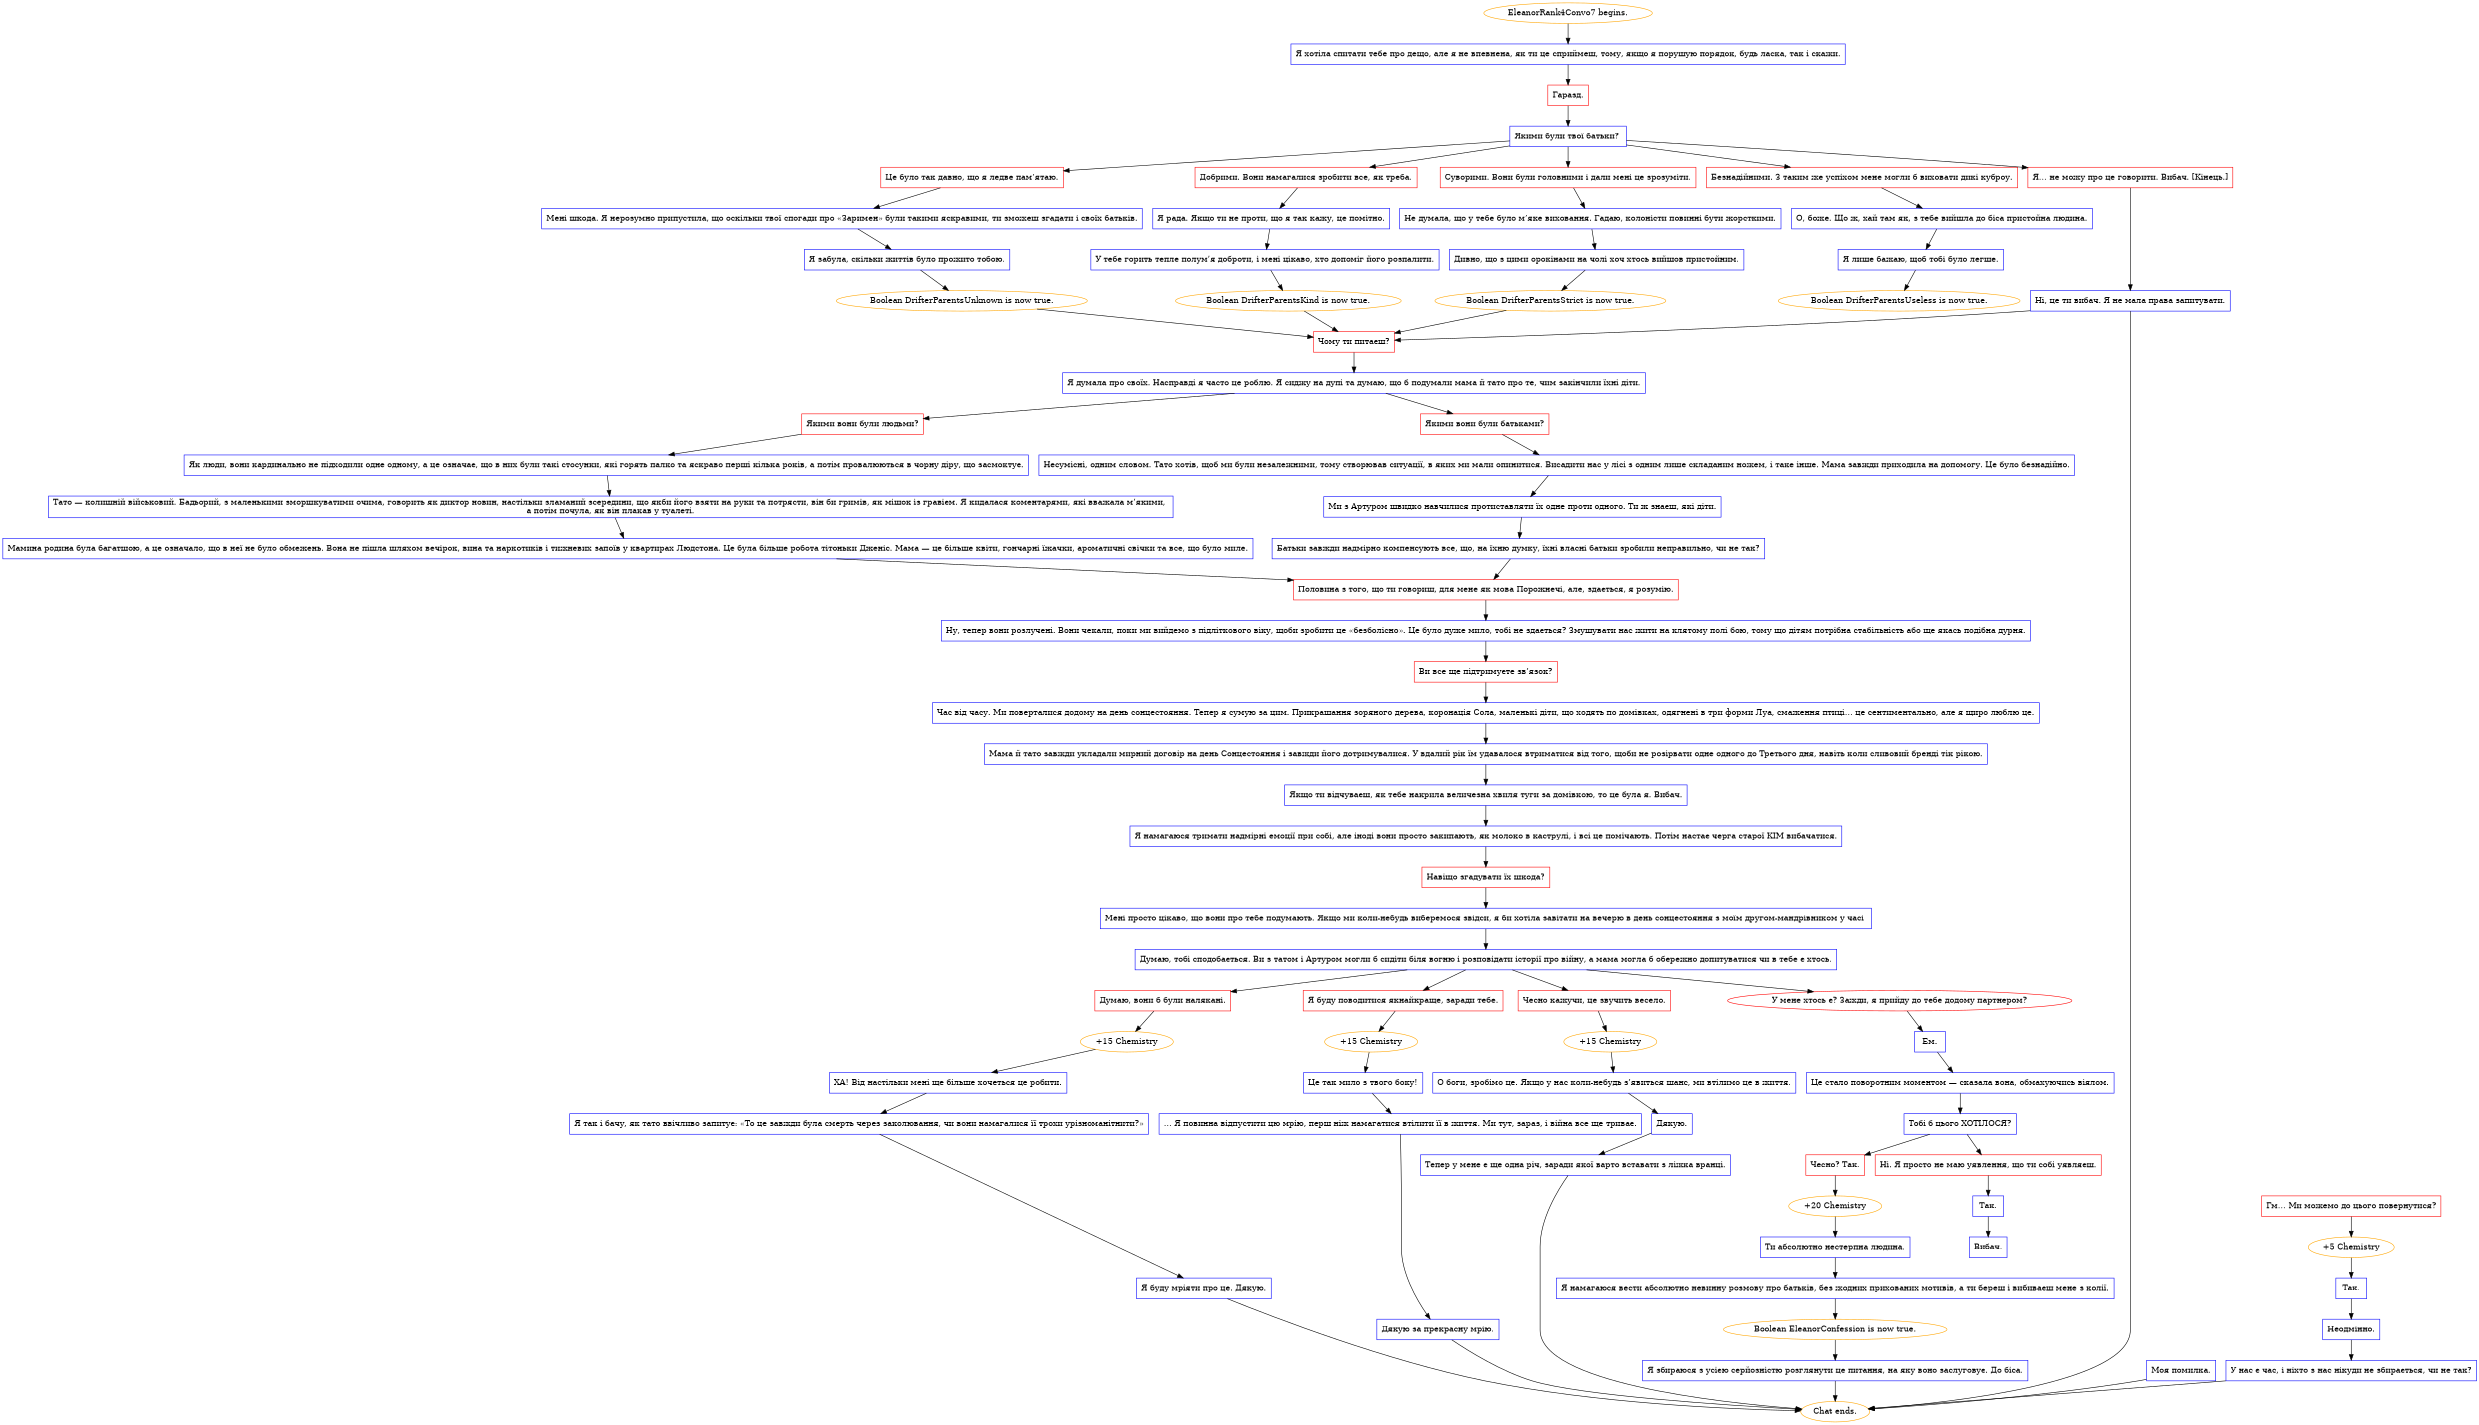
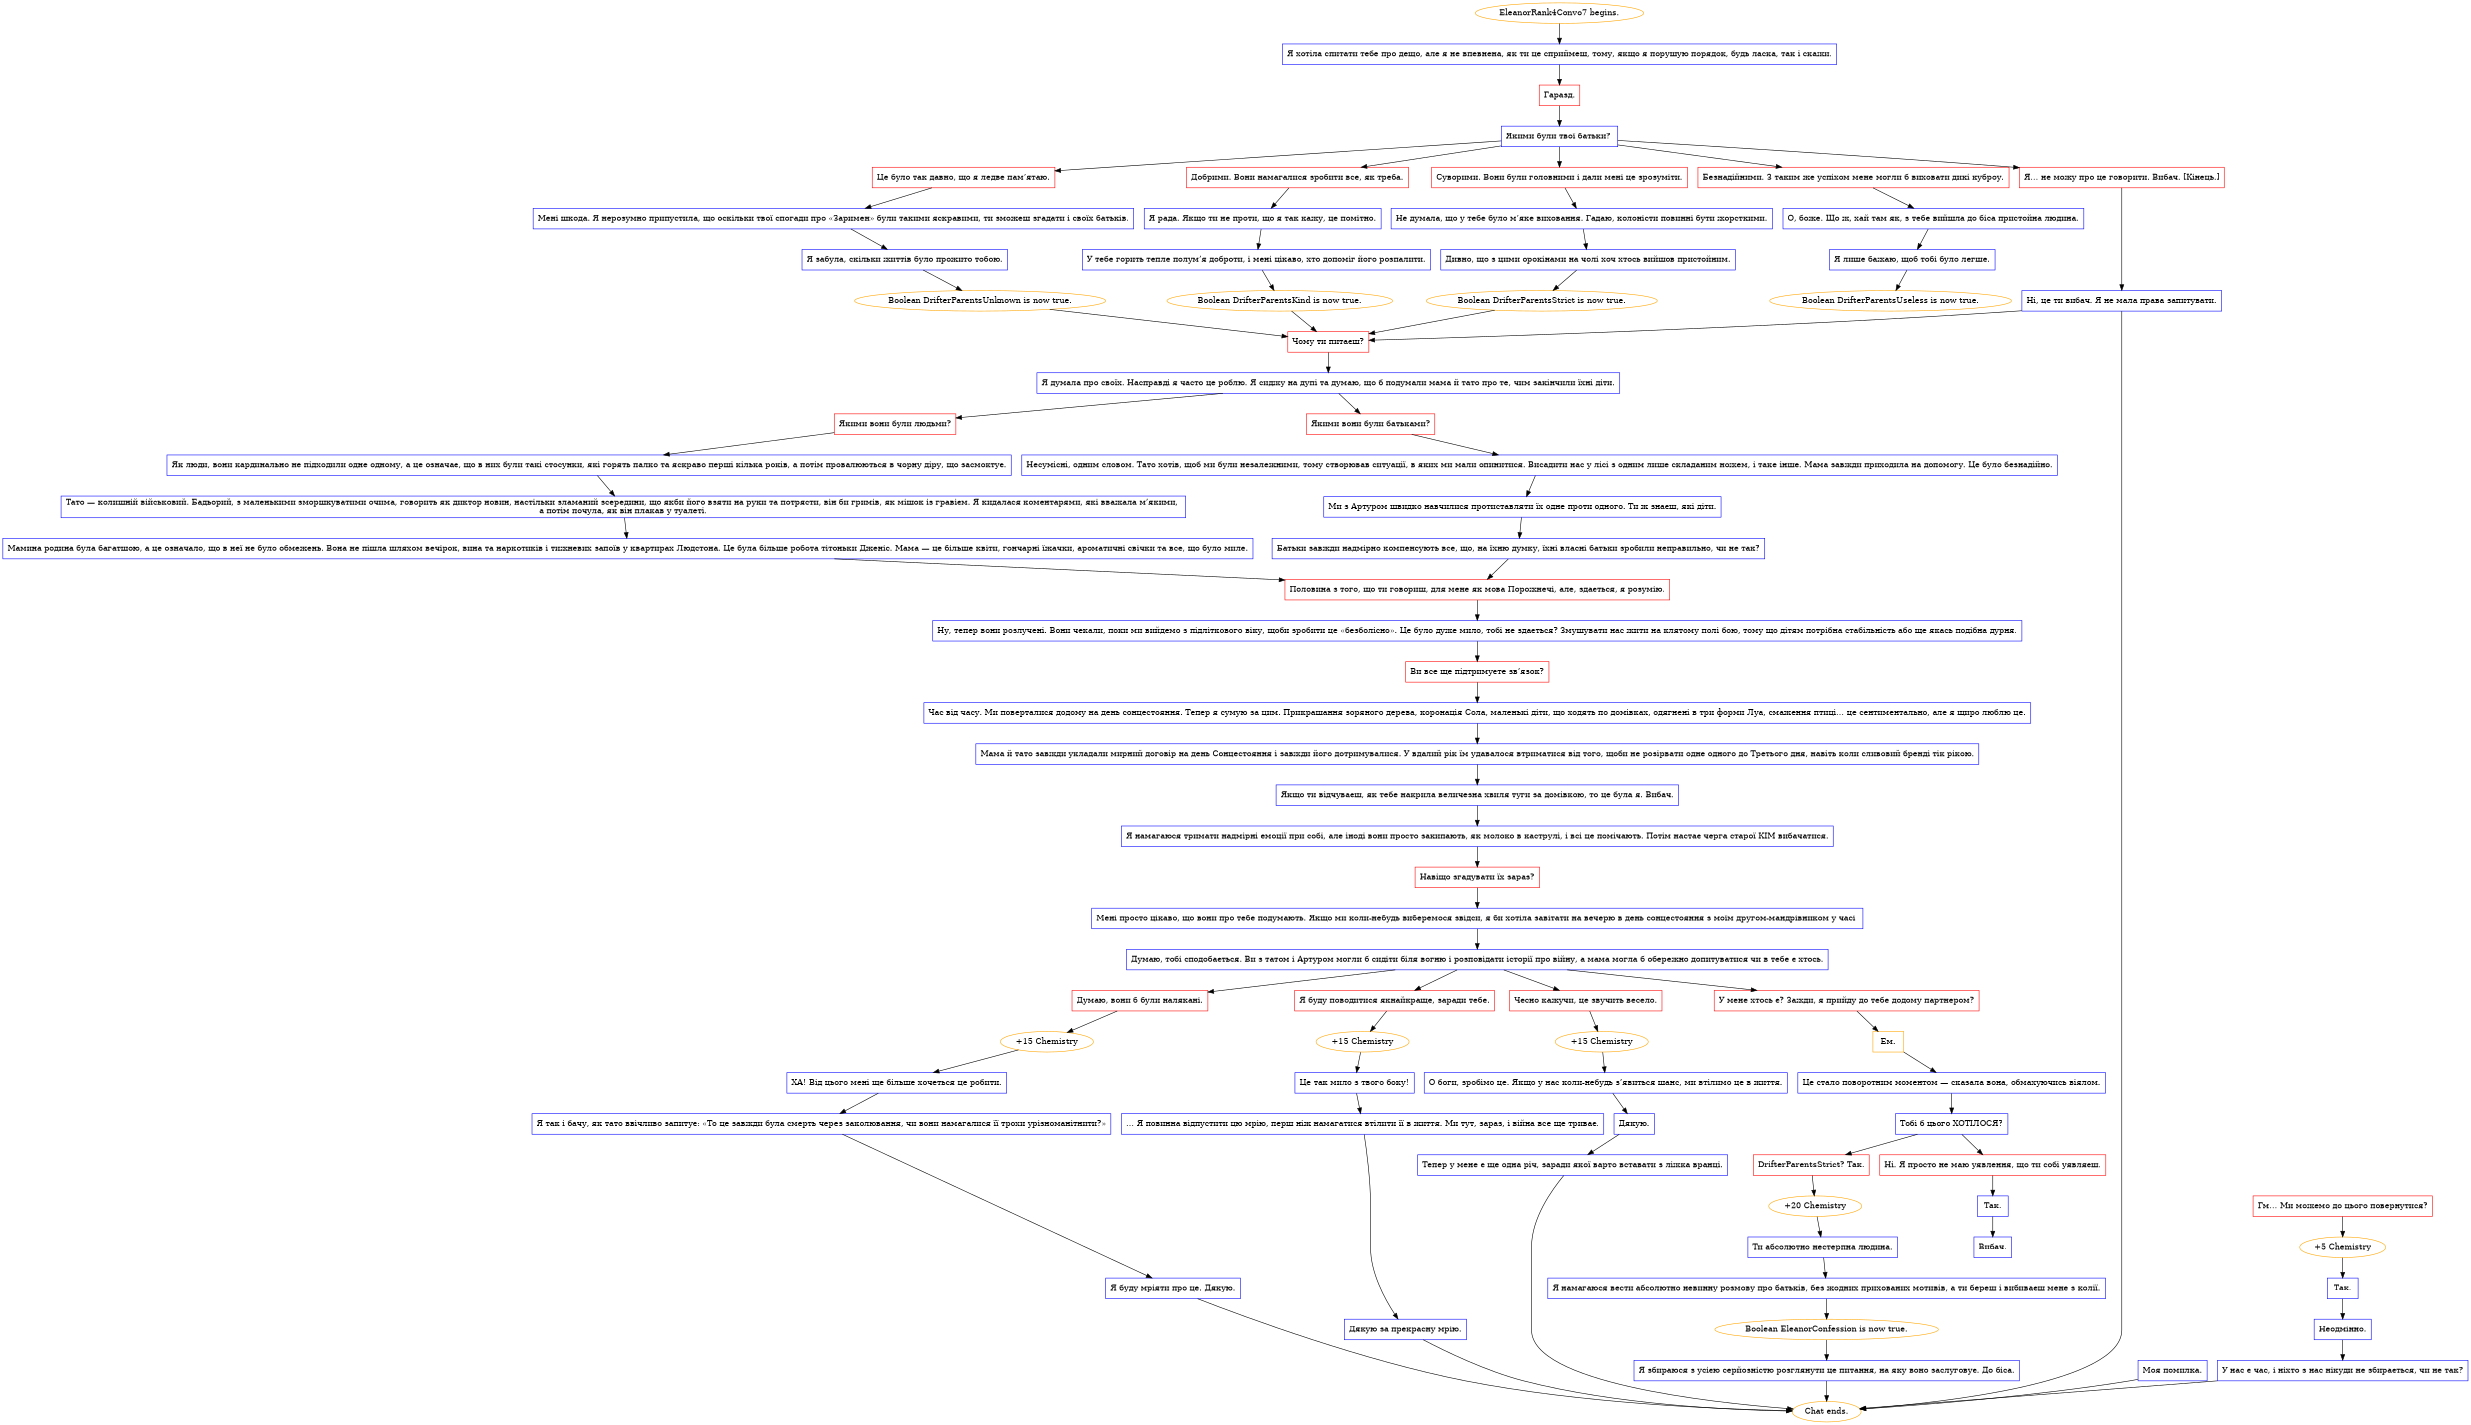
node "Навіщо згадувати їх шкода?": label "Навіщо згадувати їх шкода?" -> "Навіщо згадувати їх зараз?"
node "У мене хтось є? Зажди, я прийду до тебе додому партнером?": shape ellipse -> box
node "Ем.": color blue -> orange
node "ХА! Від настільки мені ще більше хочеться це робити.": label "ХА! Від настільки мені ще більше хочеться це робити." -> "ХА! Від цього мені ще більше хочеться це робити."
node "Чесно? Так.": label "Чесно? Так." -> "DrifterParentsStrict? Так."
